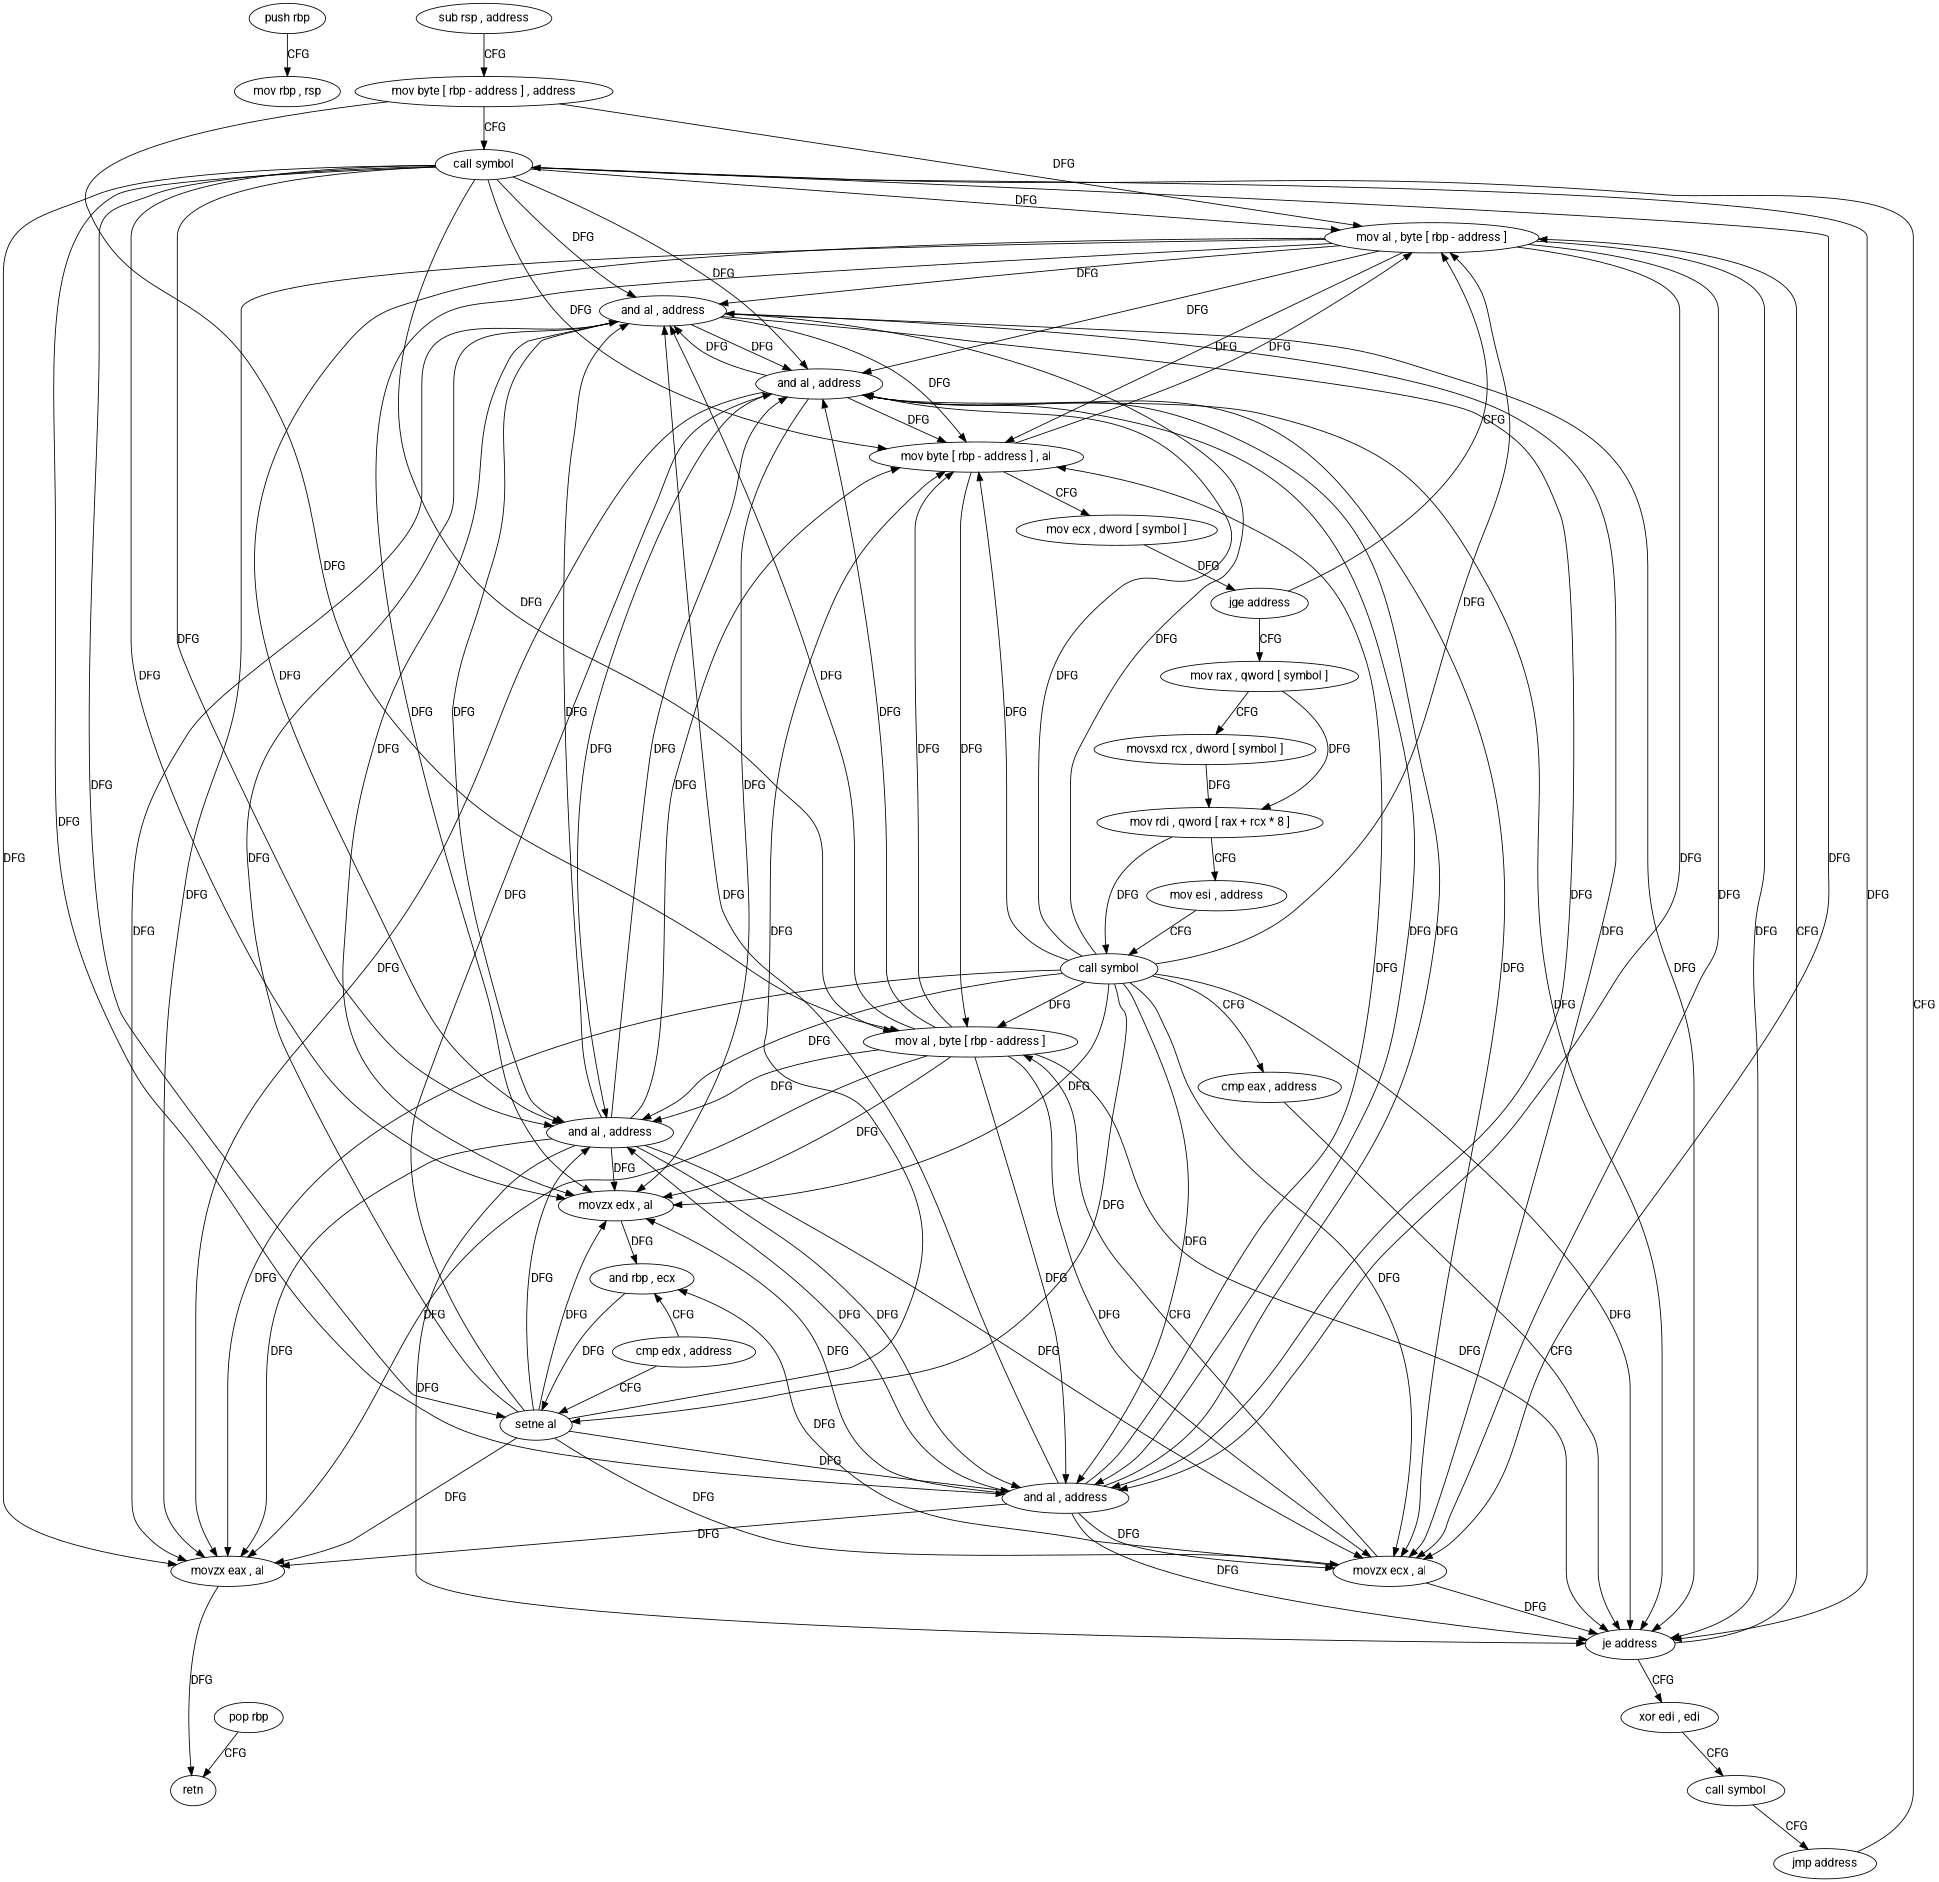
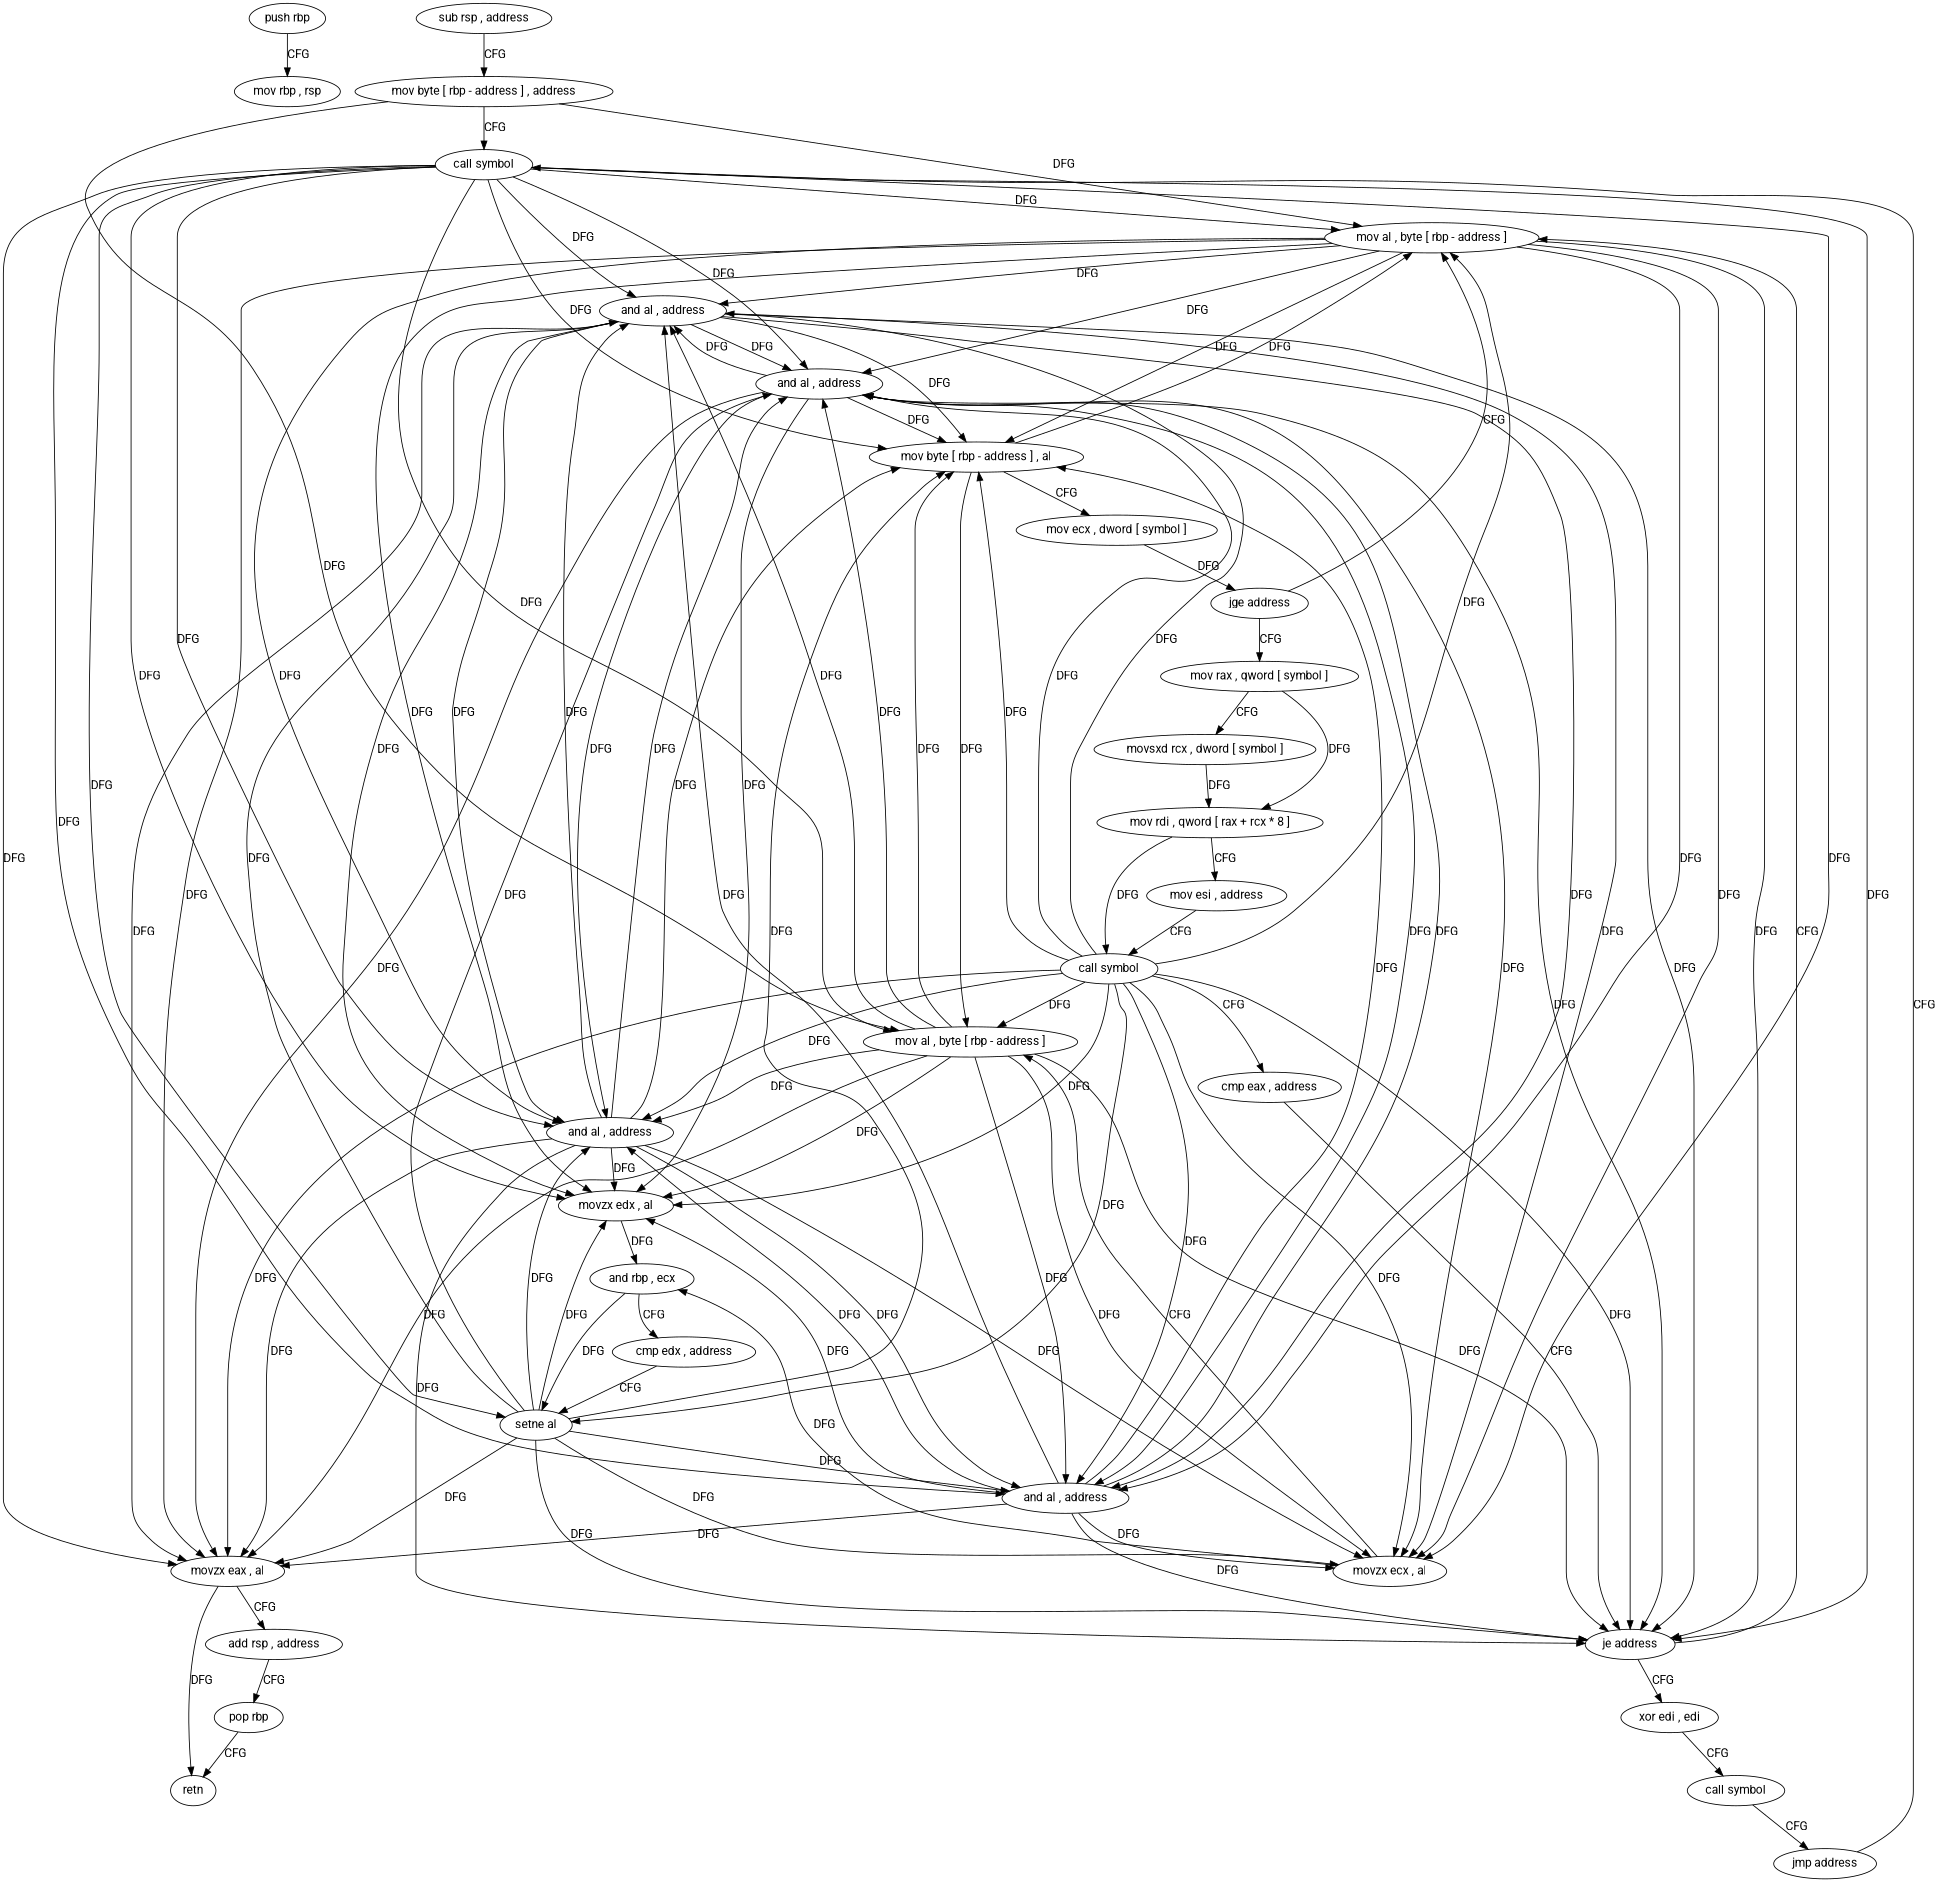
edge "cmp edx , address" -> "and rbp , ecx": reversed
edge "movzx ecx , al" -> "je address": now "setne al" -> "je address"
node "add rsp , address": added
